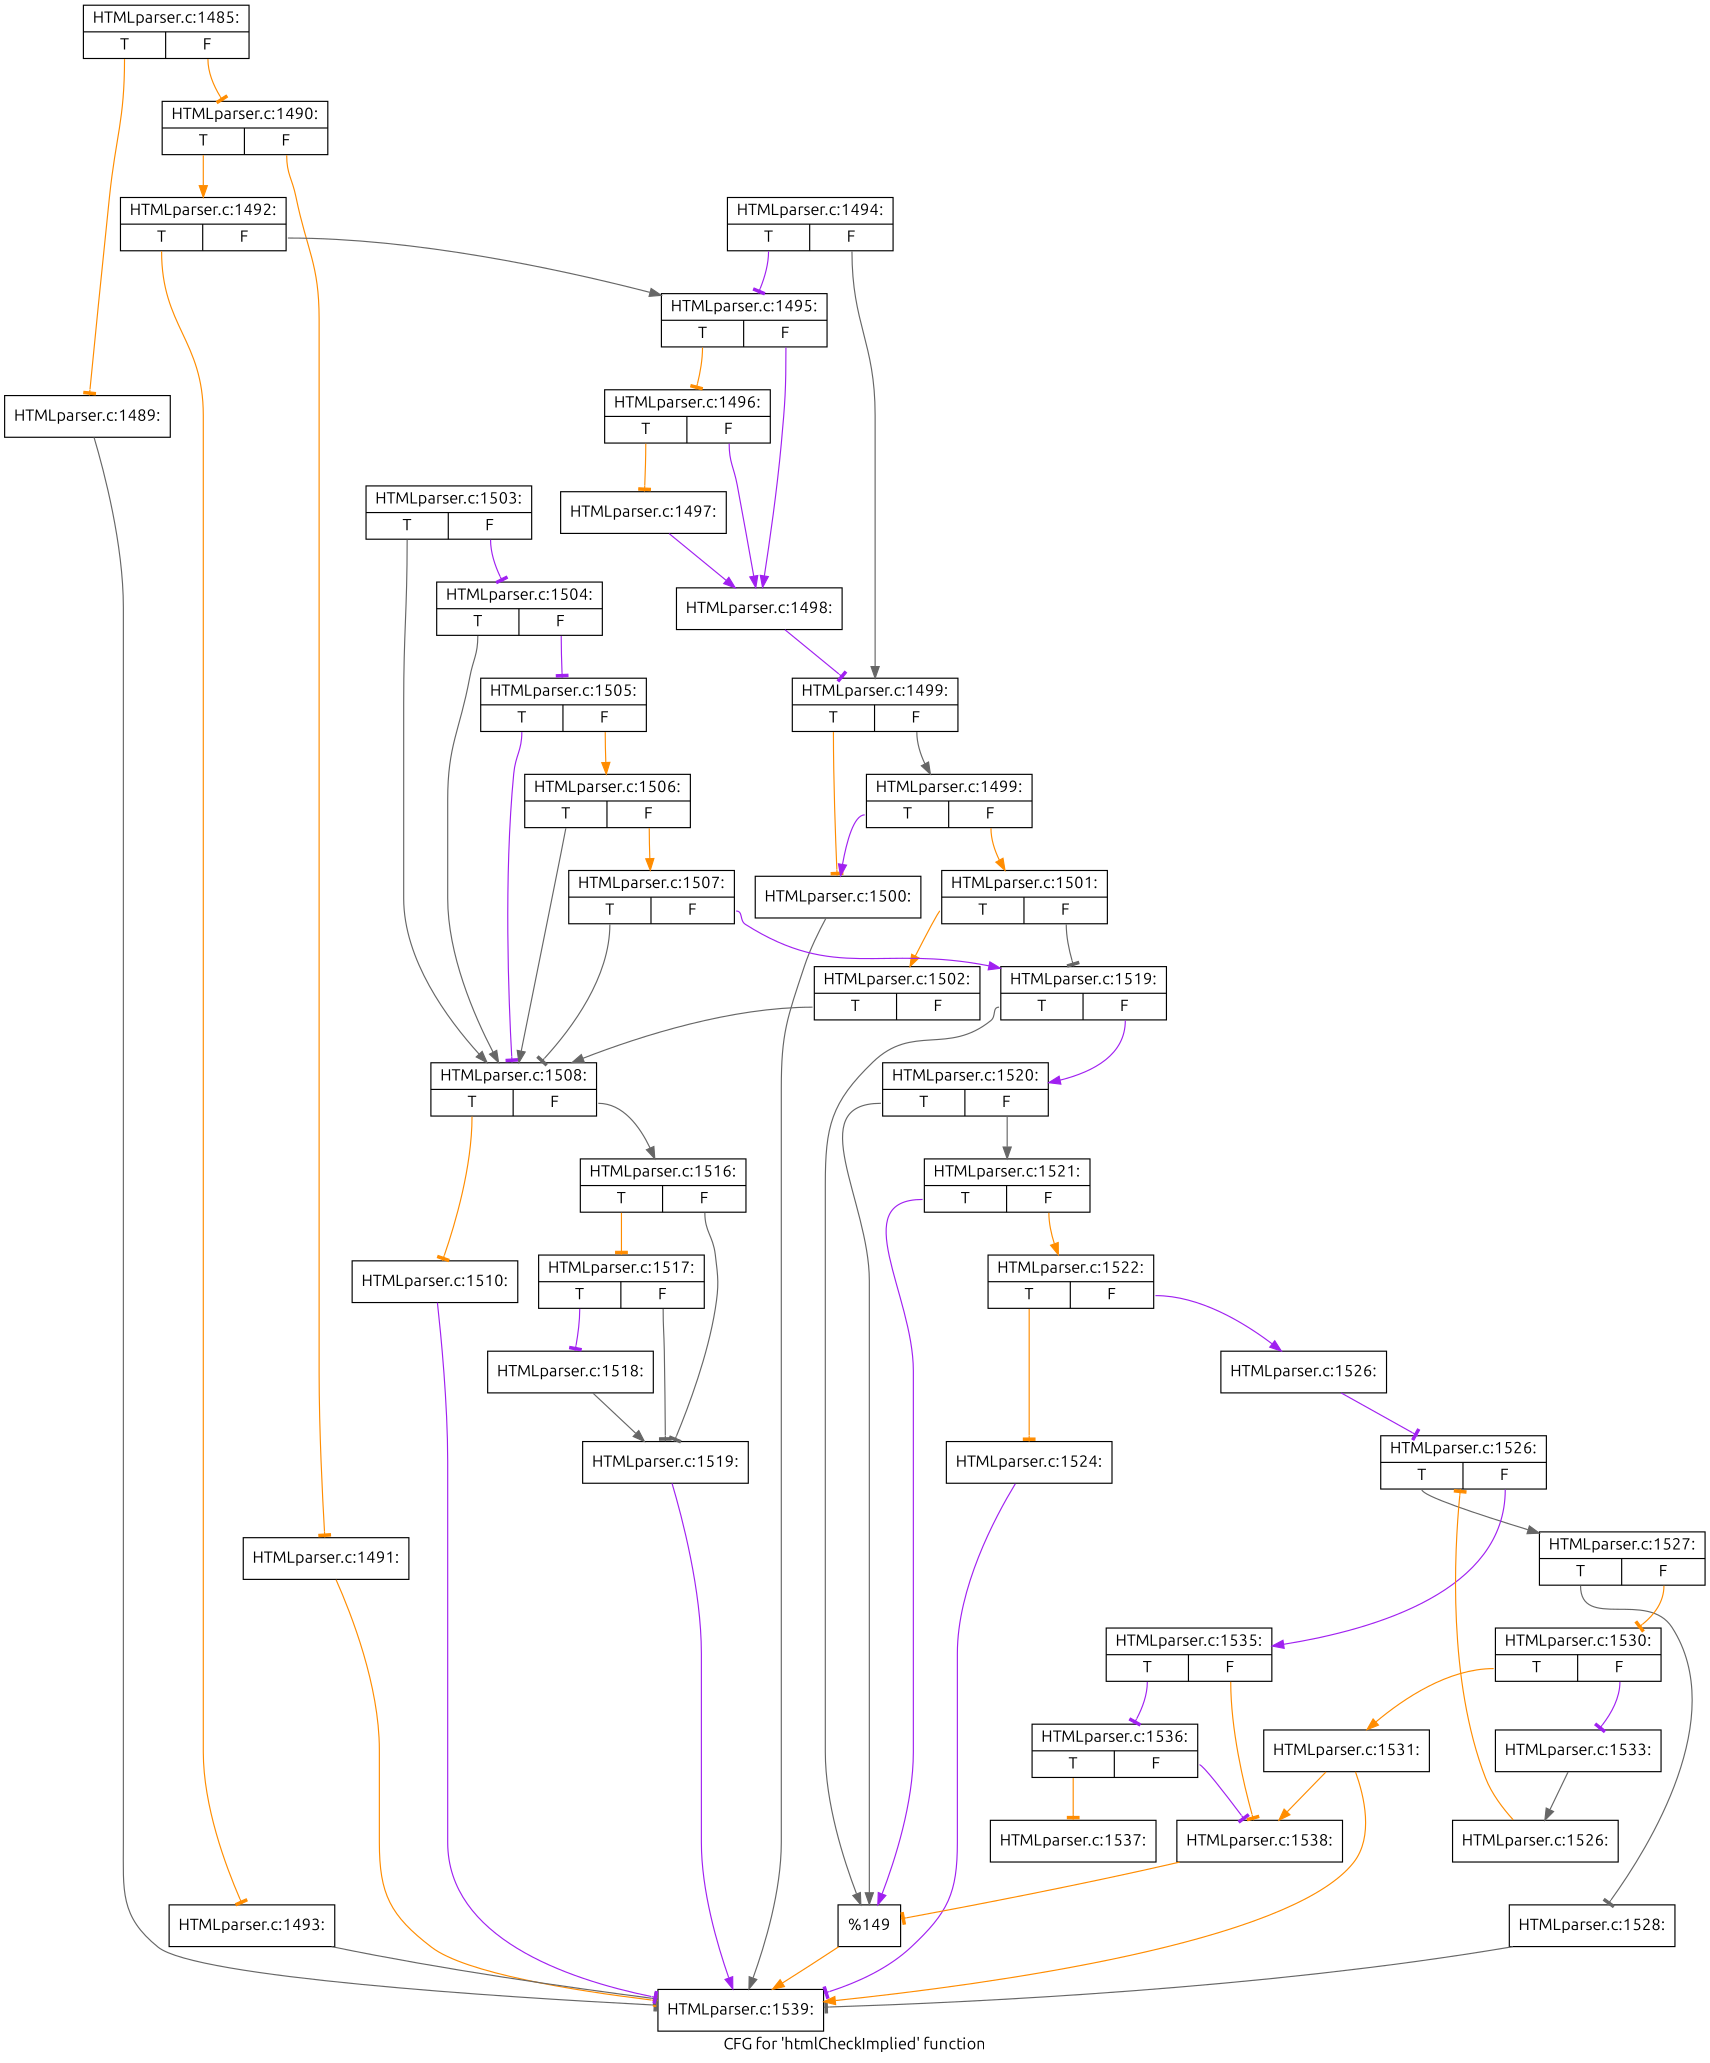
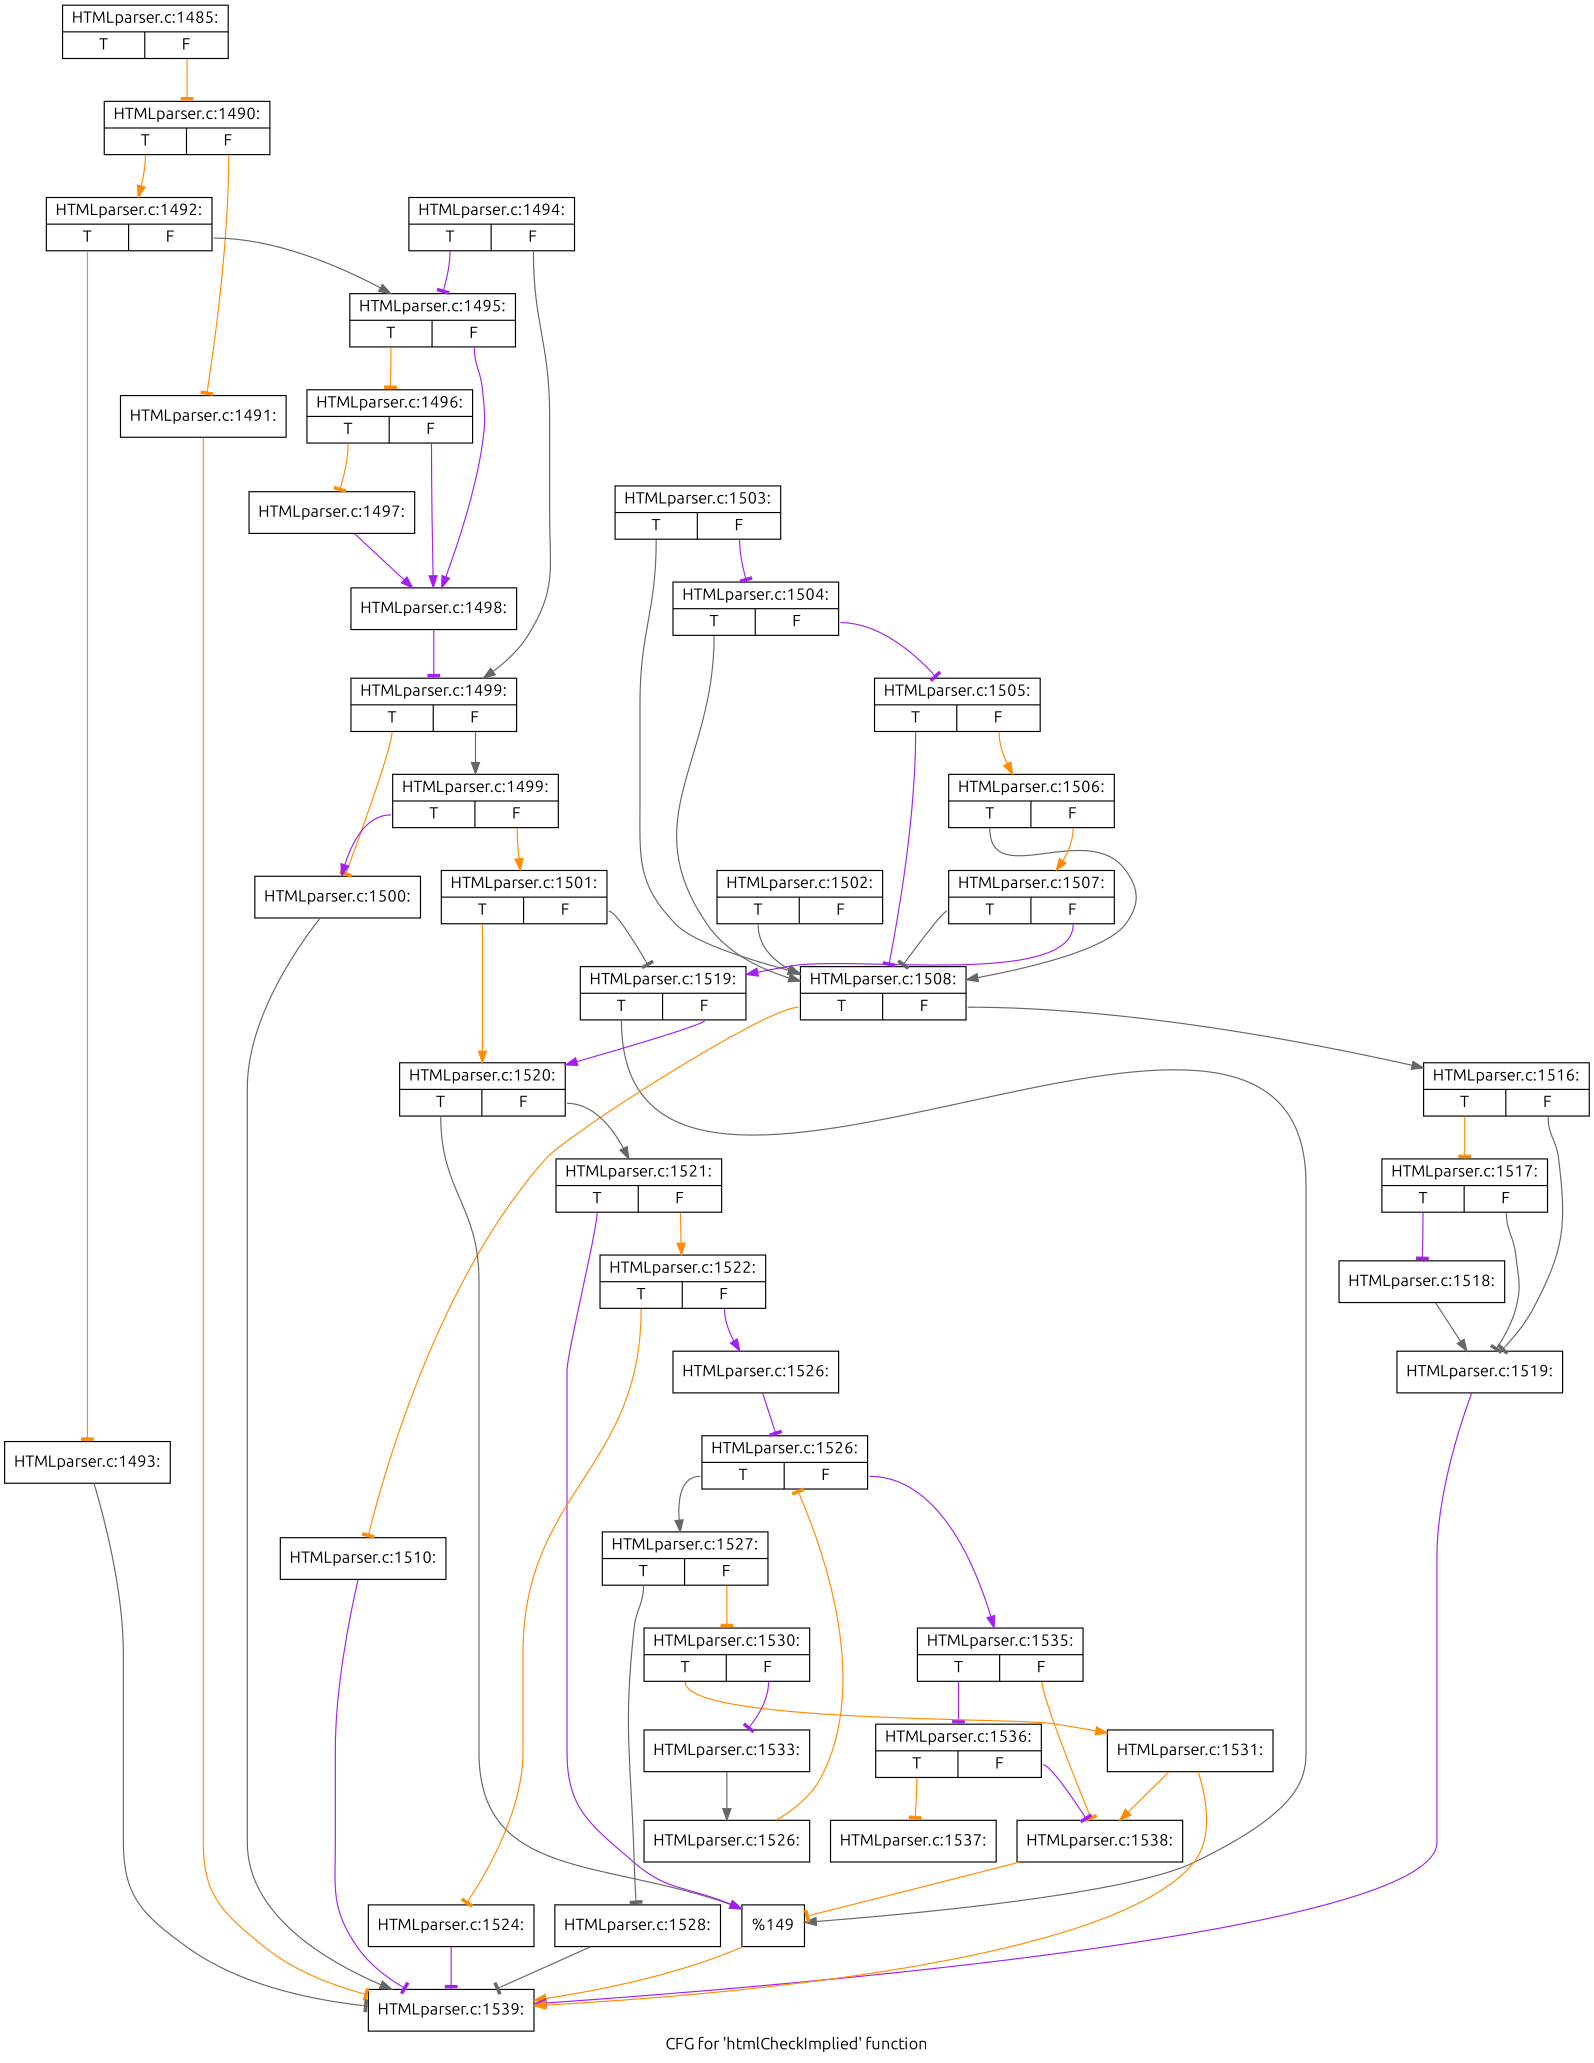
node "HTMLparser.c:1489:": removed
edge "HTMLparser.c:1501:" -> "HTMLparser.c:1502:": now "HTMLparser.c:1501:" -> "HTMLparser.c:1520:"
